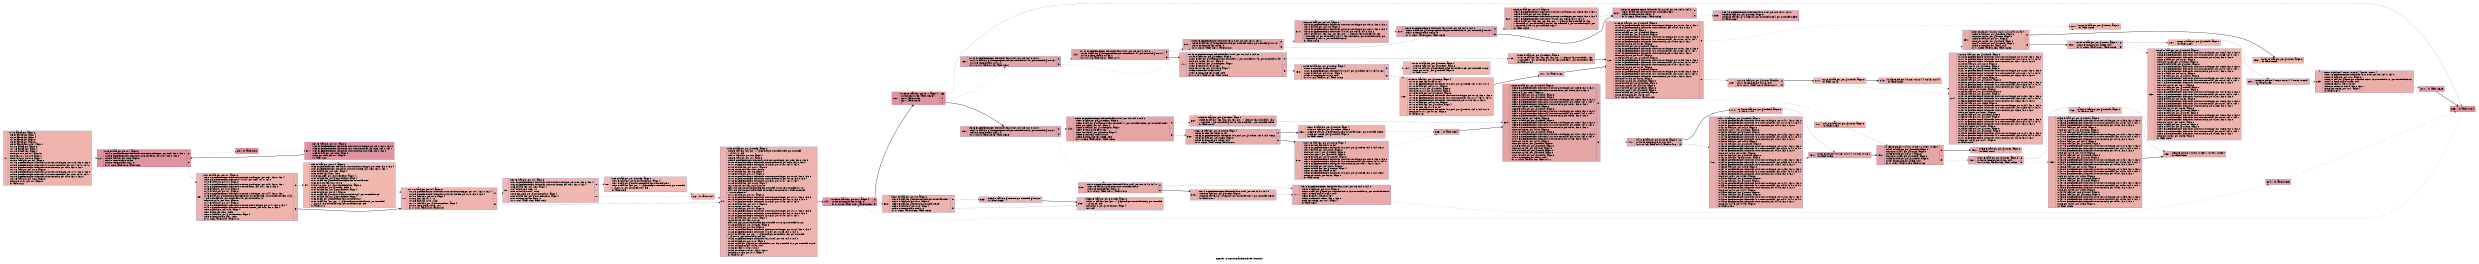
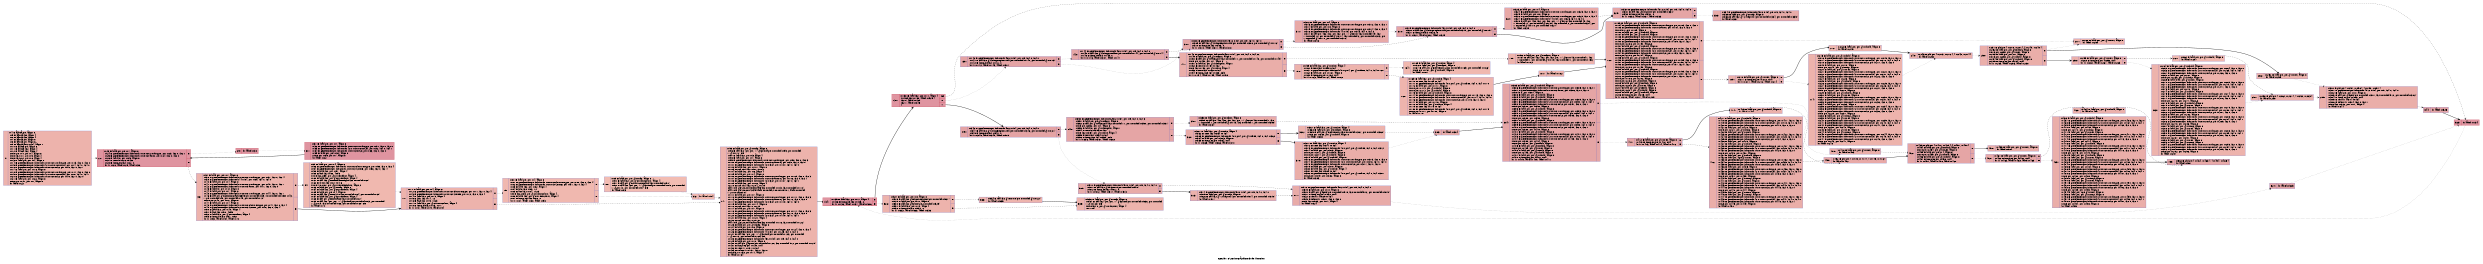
node "209:": text "%210 = load ptr, ptr @zz_res, alloca 8" -> "%210 = load ptr, ptr @zz_res, align 8"
edge "248:" -> "214:": reversed
